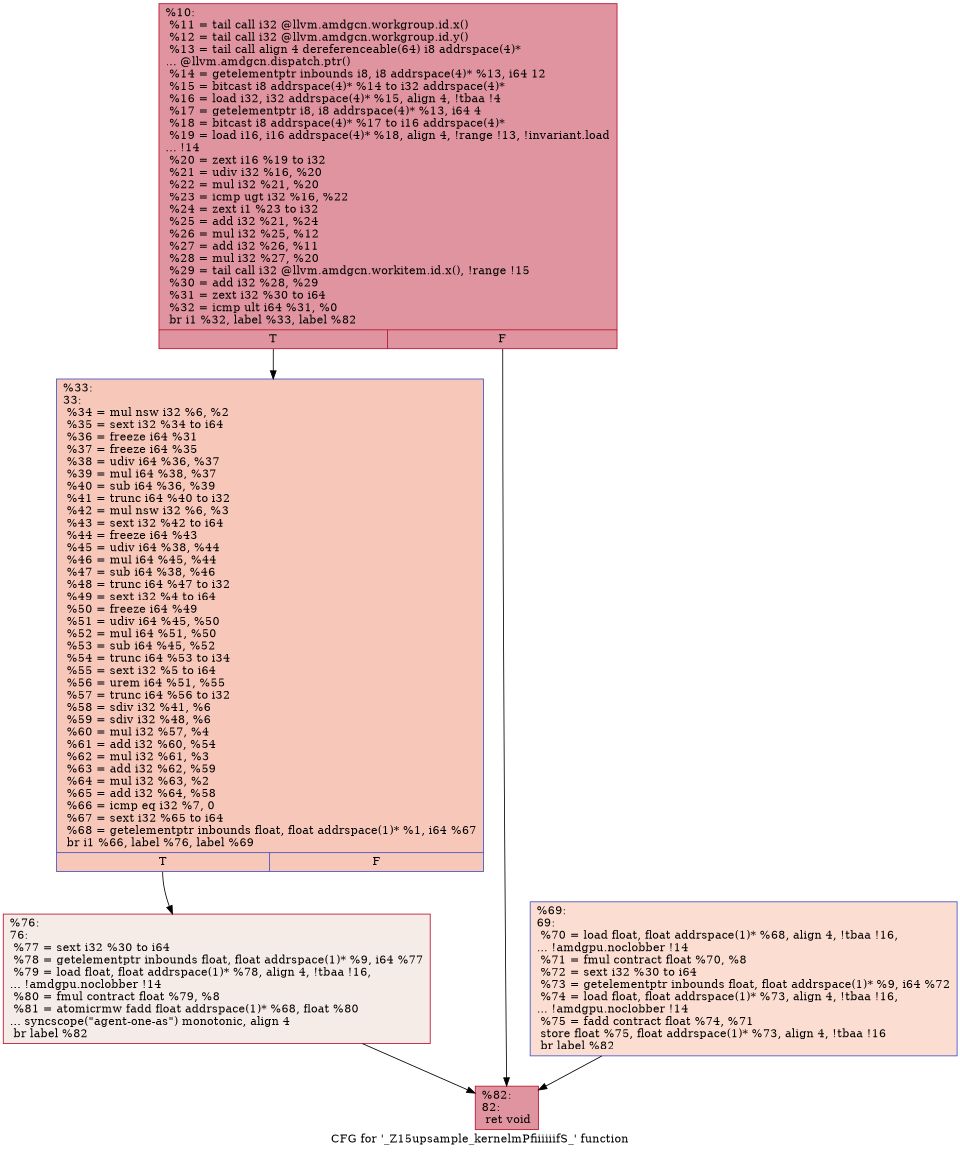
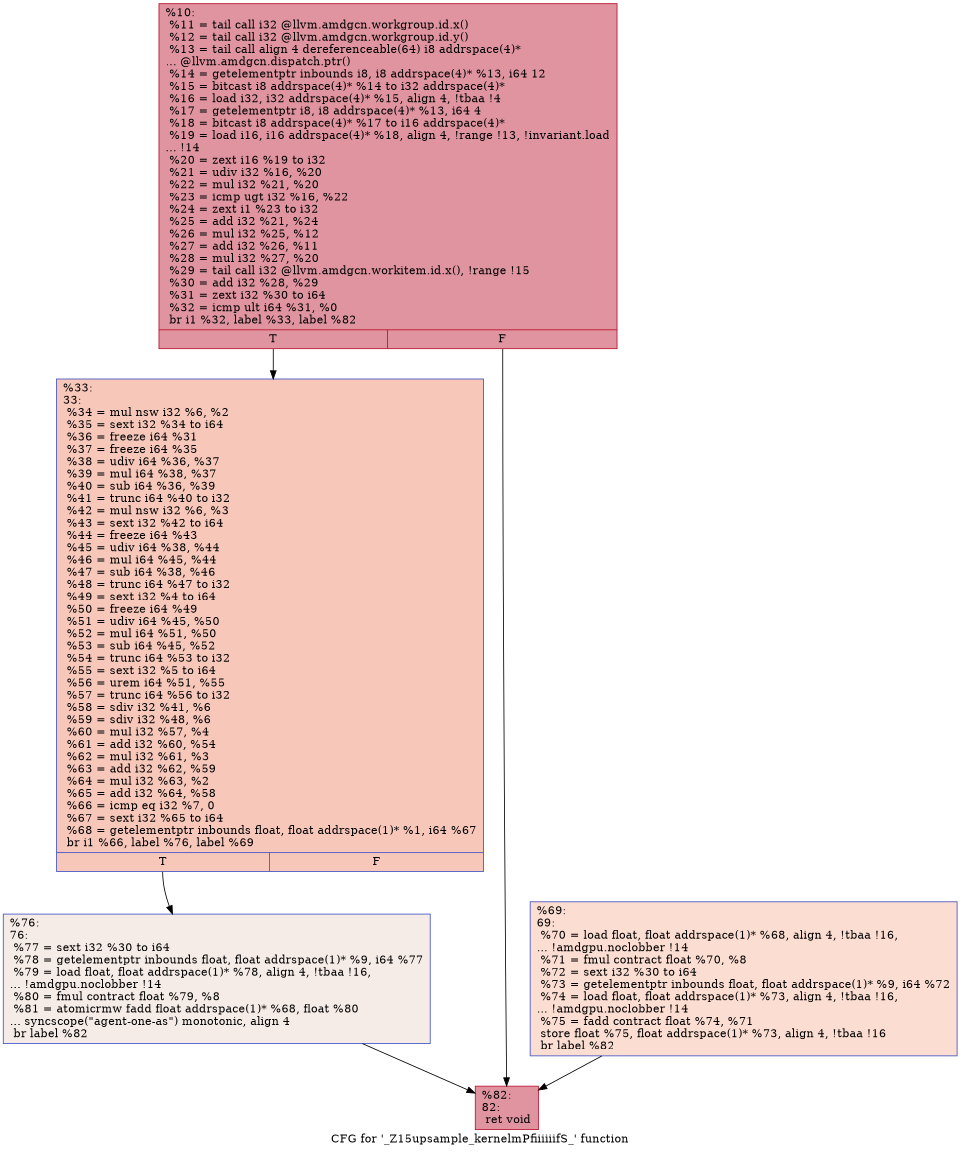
node "%33:": text "%54 = trunc i64 %53 to i34" -> "%54 = trunc i64 %53 to i32"
node "%76:": color #b70d28ff -> #3d50c3ff
